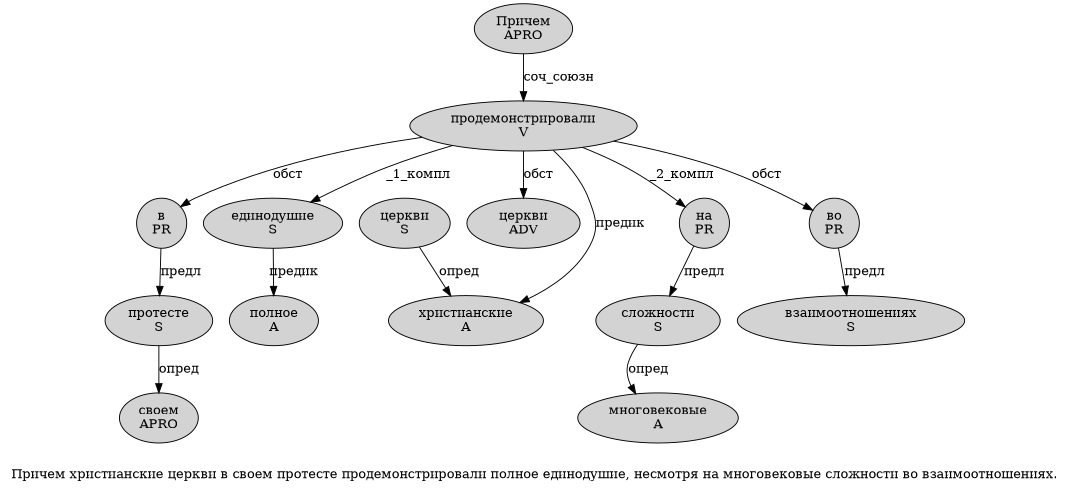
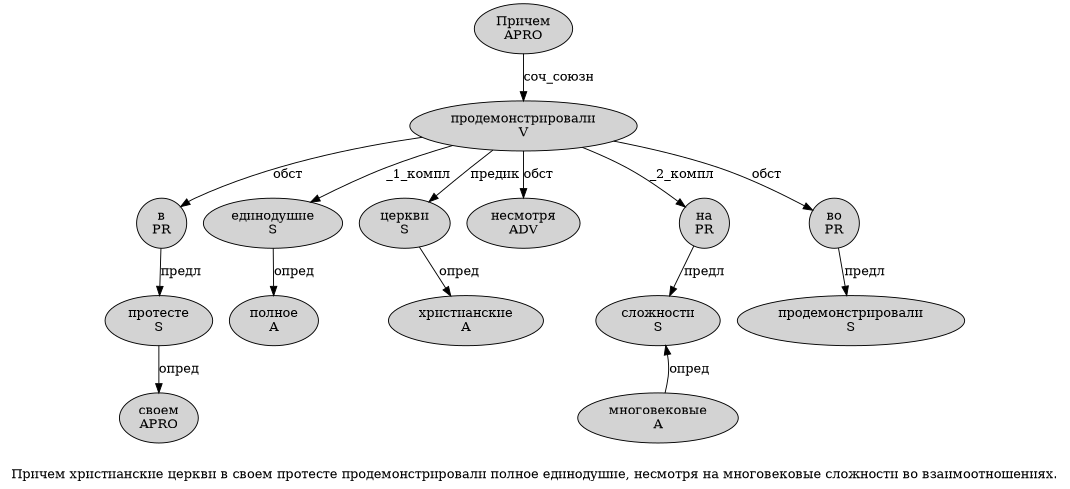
node "церкви ADV": label "церкви ADV" -> "несмотря ADV"
edge "продемонстрировали V" -> "христианские A": now "продемонстрировали V" -> "церкви S"
edge "единодушие S" -> "полное A": label "предик" -> "опред"
node "взаимоотношениях S": label "взаимоотношениях S" -> "продемонстрировали S"
edge "сложности S" -> "многовековые A": reversed
